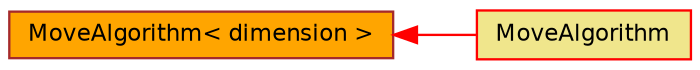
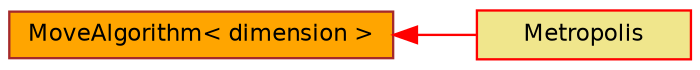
node "MoveAlgorithm": label "MoveAlgorithm" -> "Metropolis"
